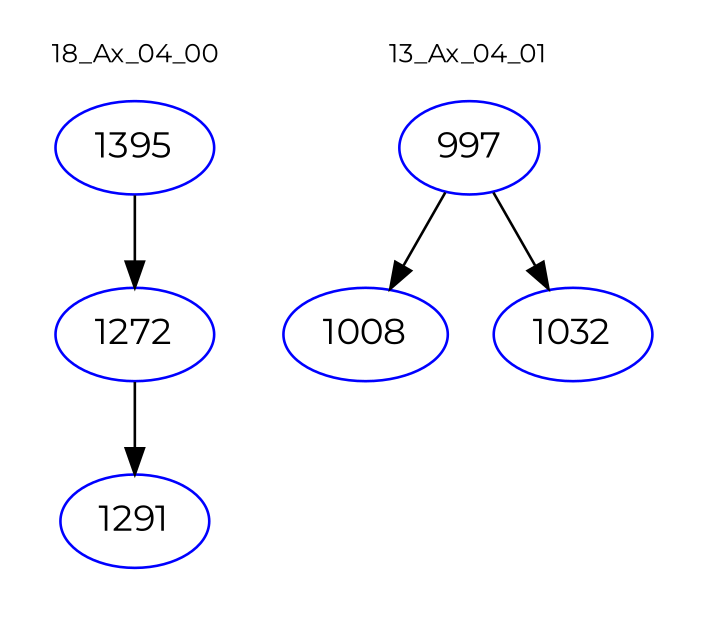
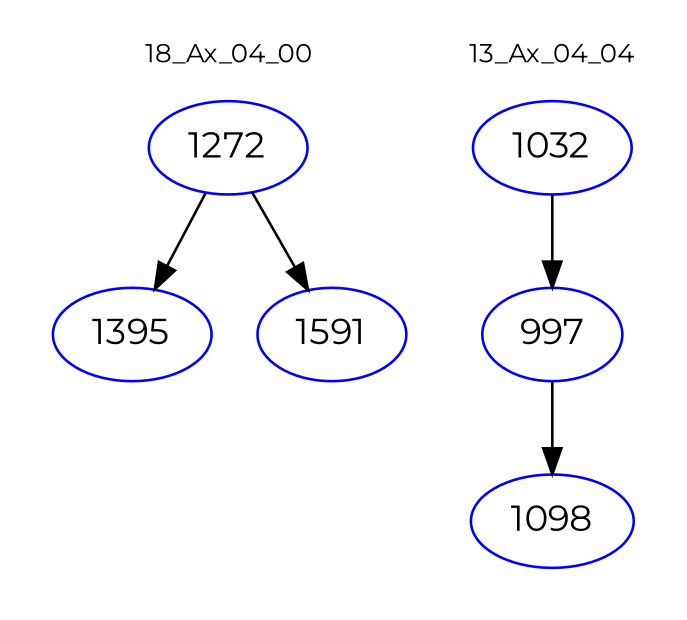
cluster "13_Ax_04_01": label "13_Ax_04_01" -> "13_Ax_04_04"
edge "1395" -> "1272": reversed
edge "997" -> "1032": reversed
node "1008": label "1008" -> "1098"
node "1291": label "1291" -> "1591"
